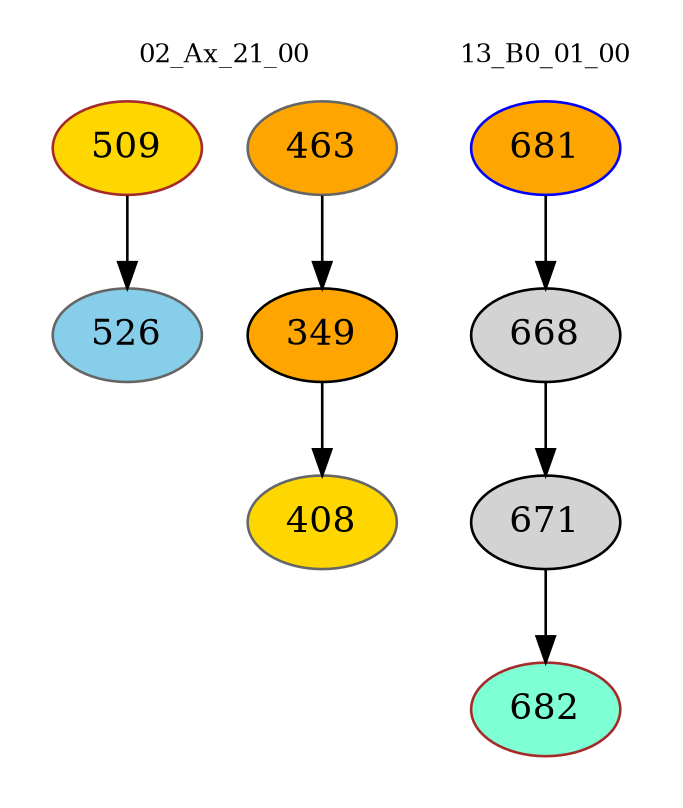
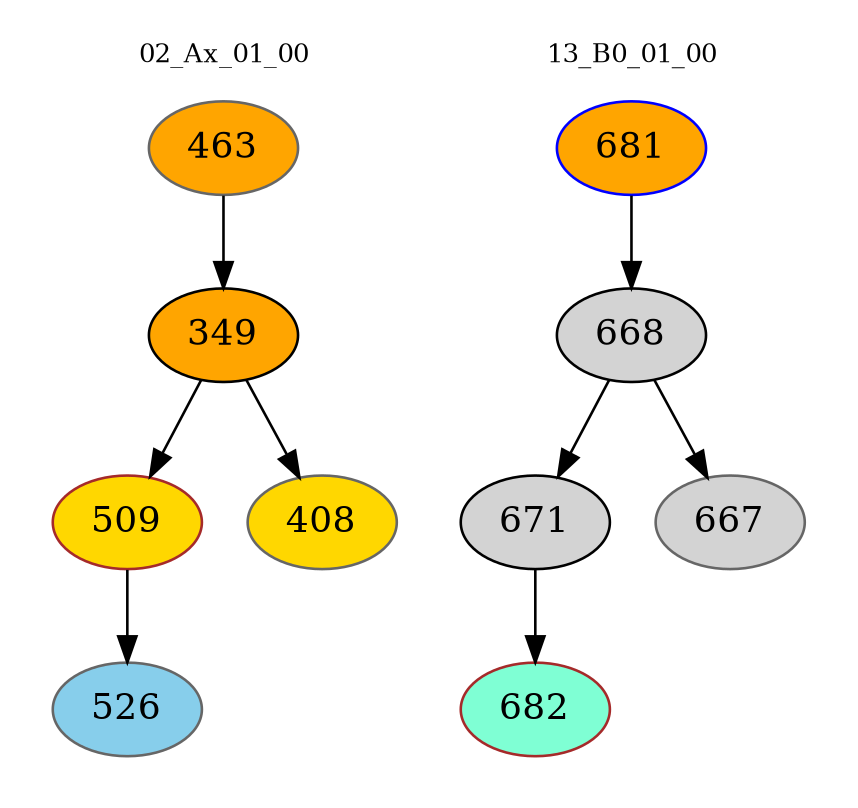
cluster "02_Ax_21_00": label "02_Ax_21_00" -> "02_Ax_01_00"
edge "349" -> "509": added
node "667": added
